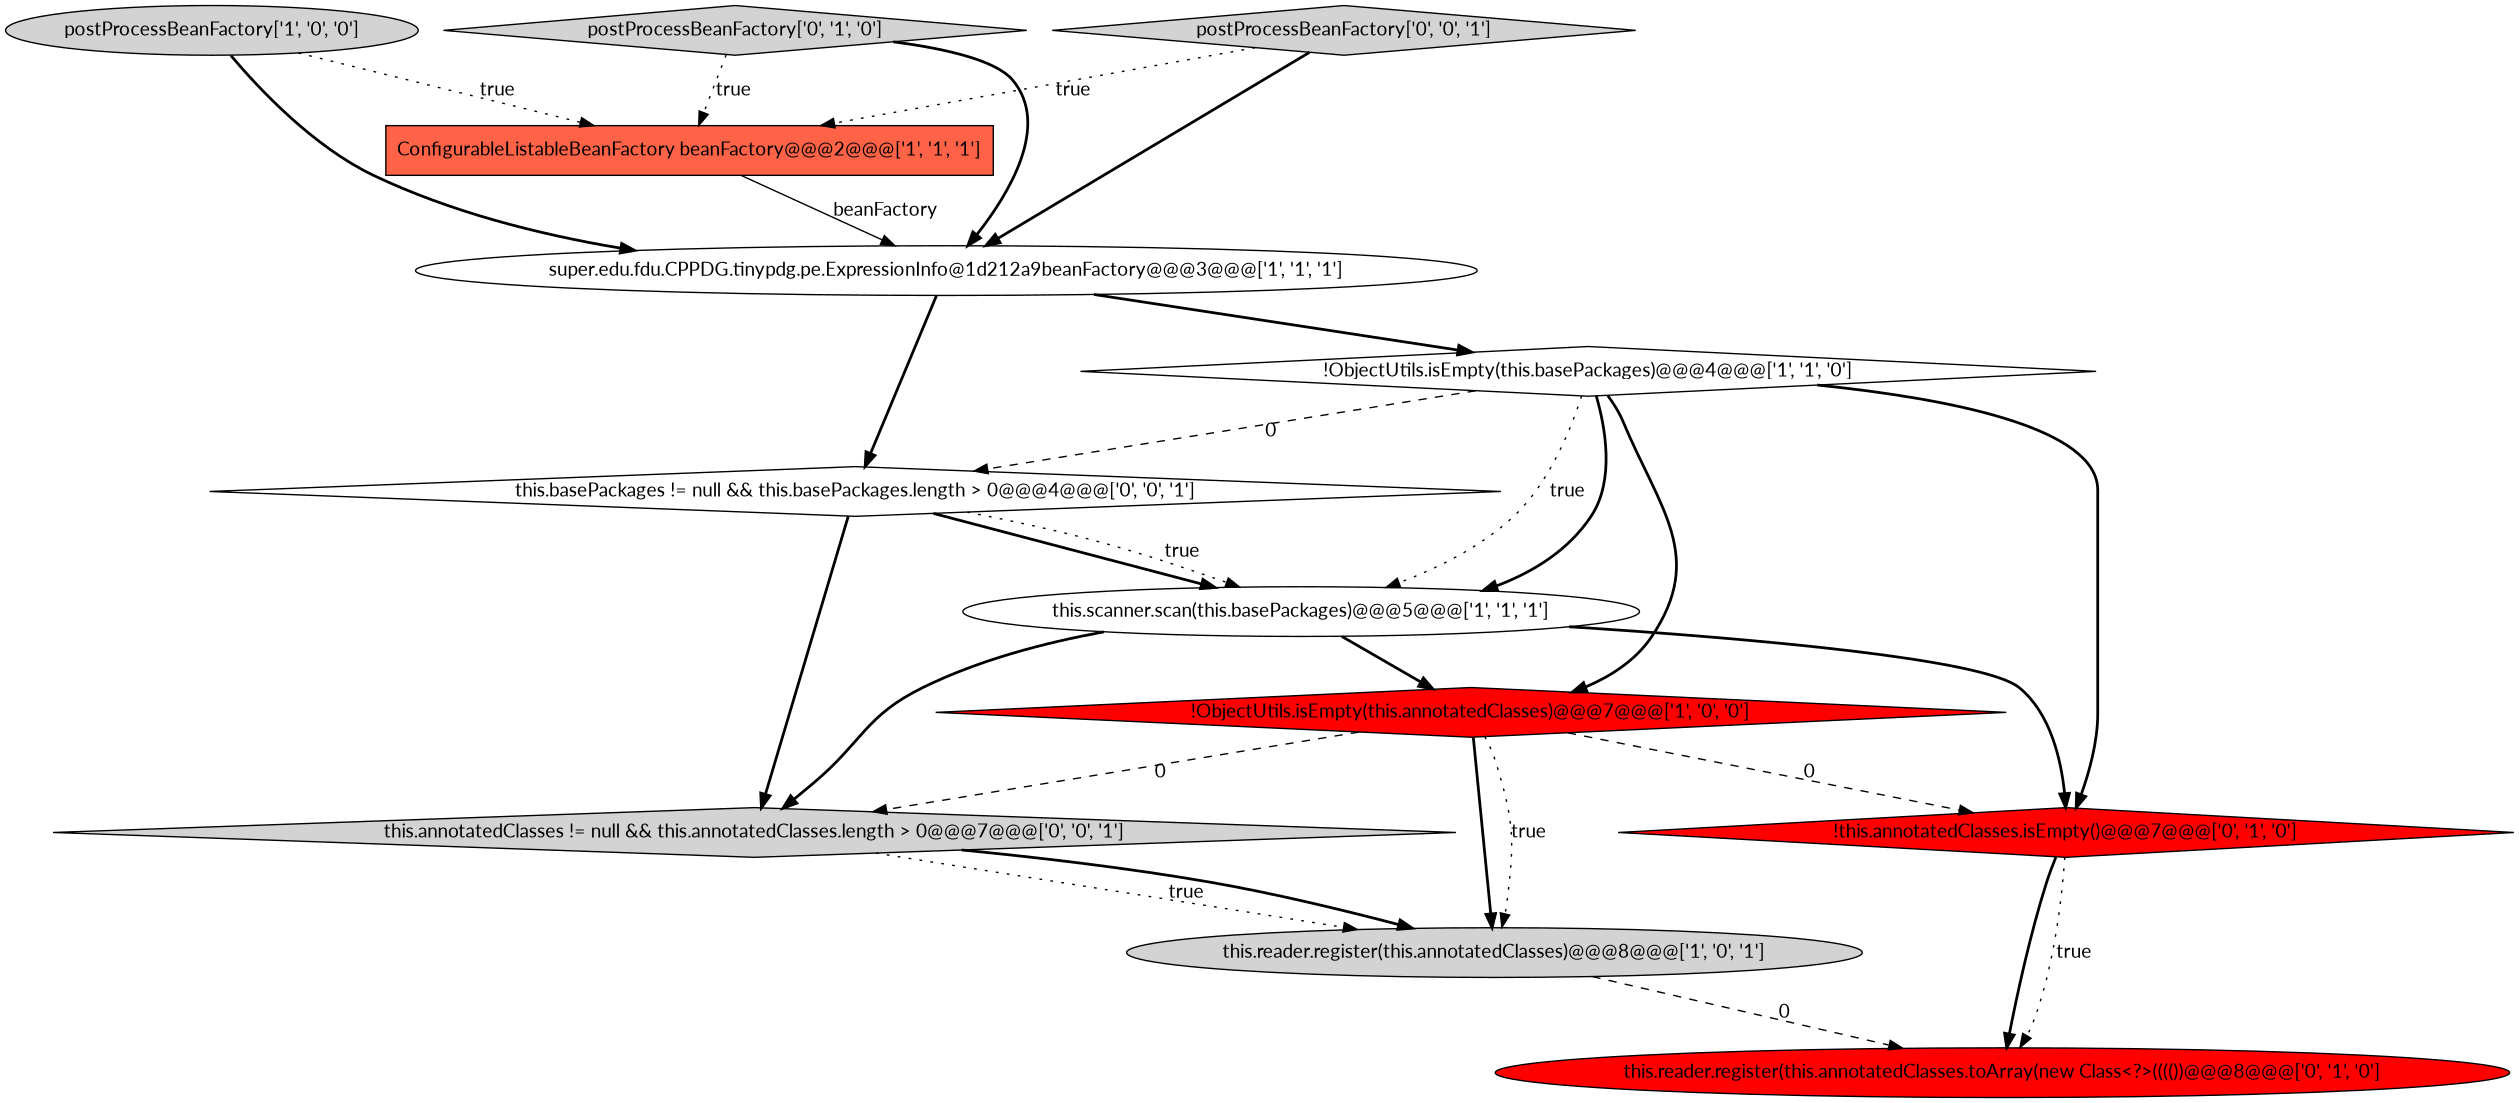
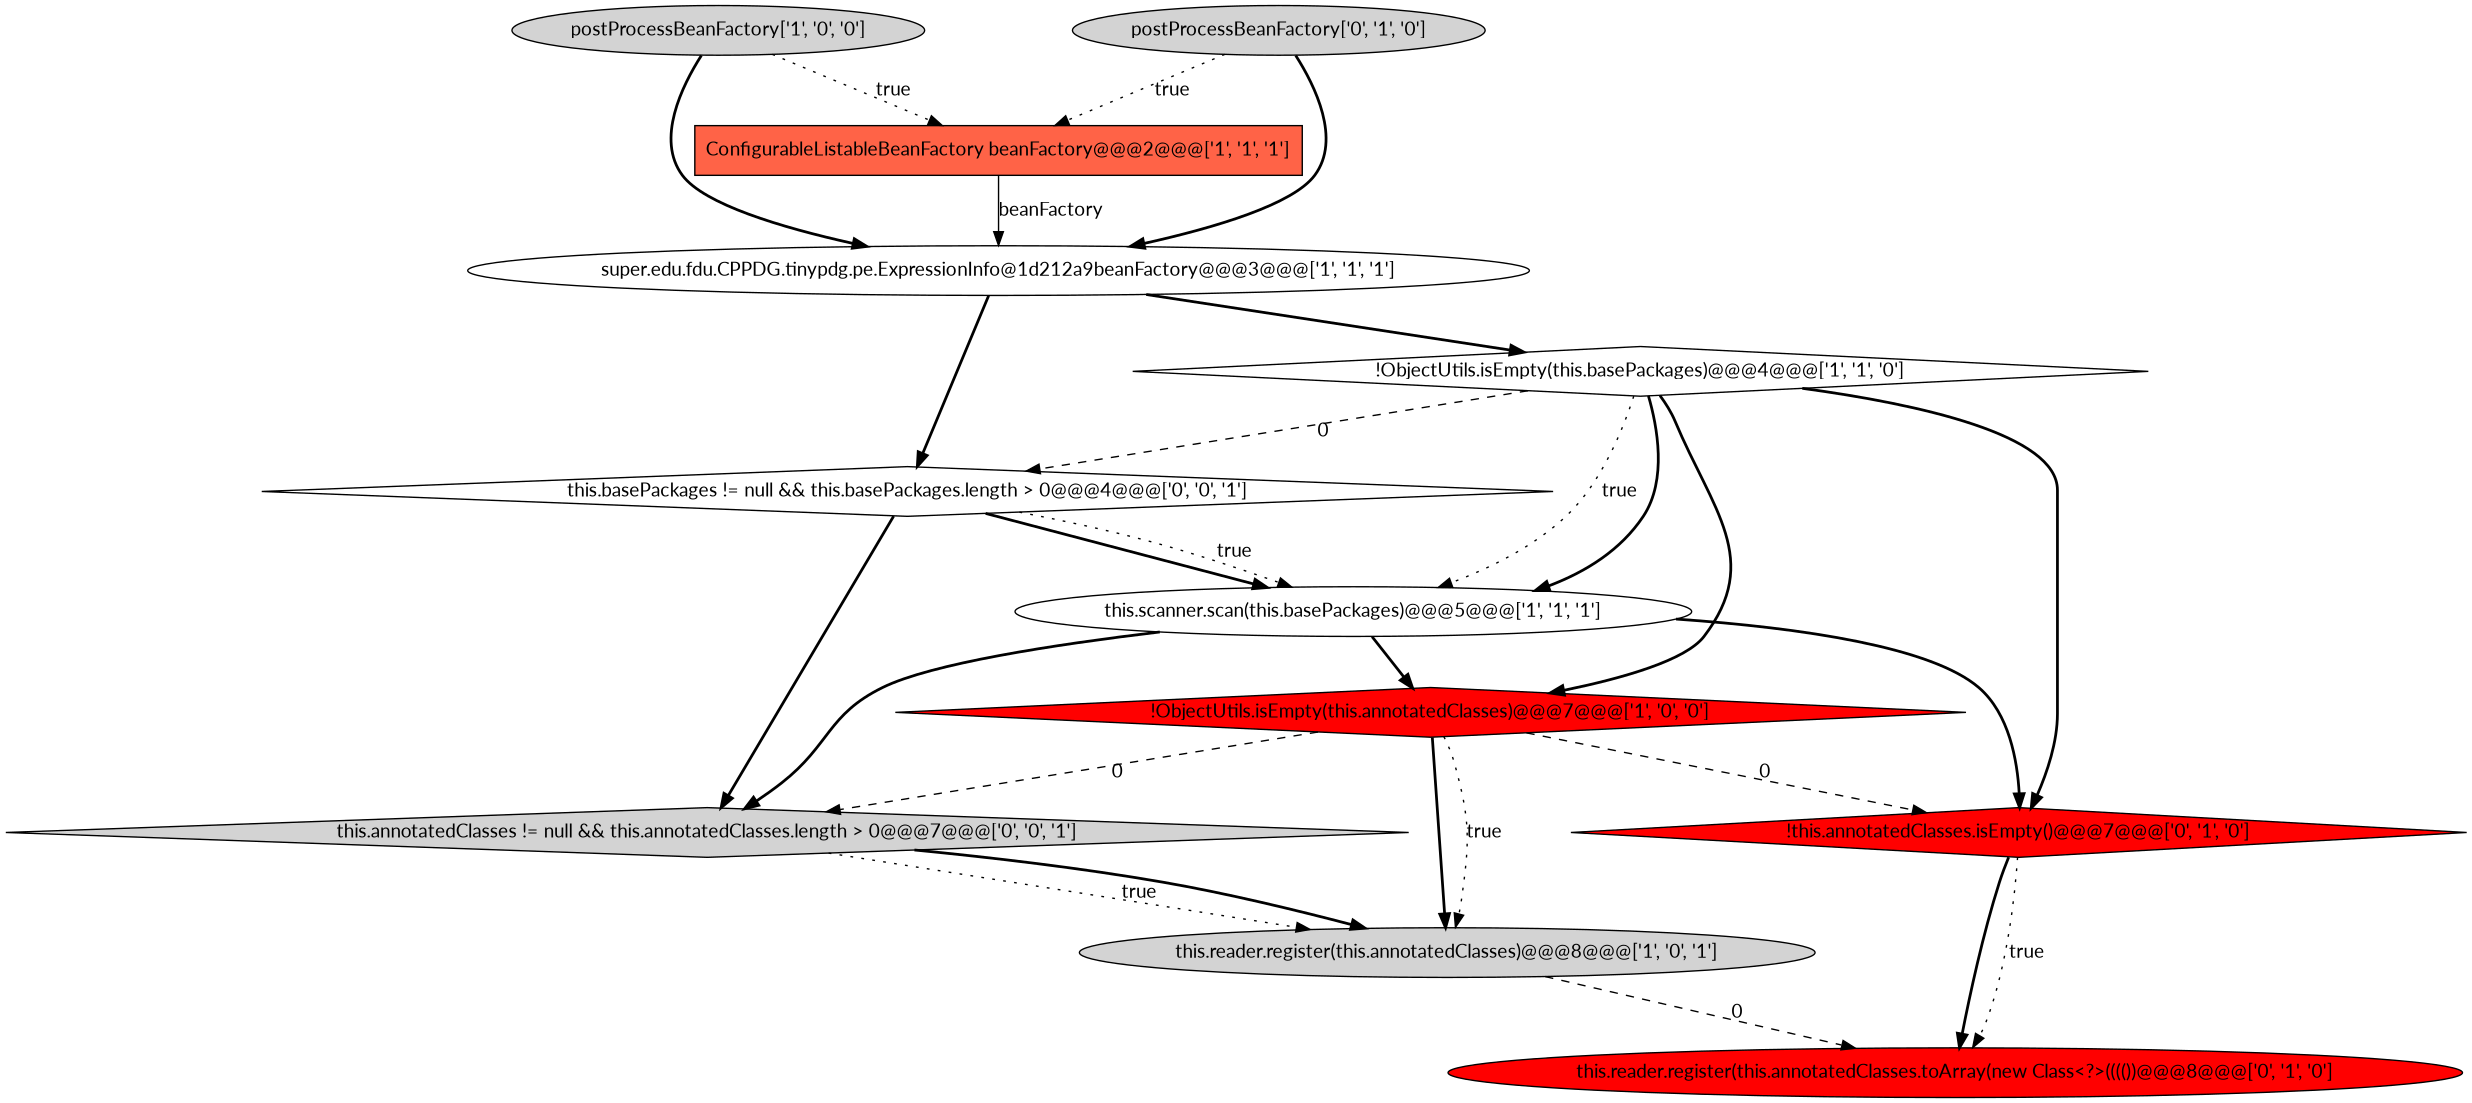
node "postProcessBeanFactory['0', '1', '0']": shape diamond -> ellipse
node "postProcessBeanFactory['0', '0', '1']": removed
